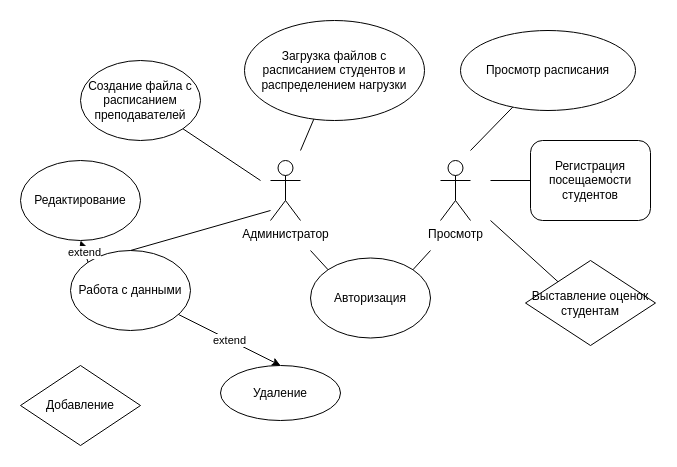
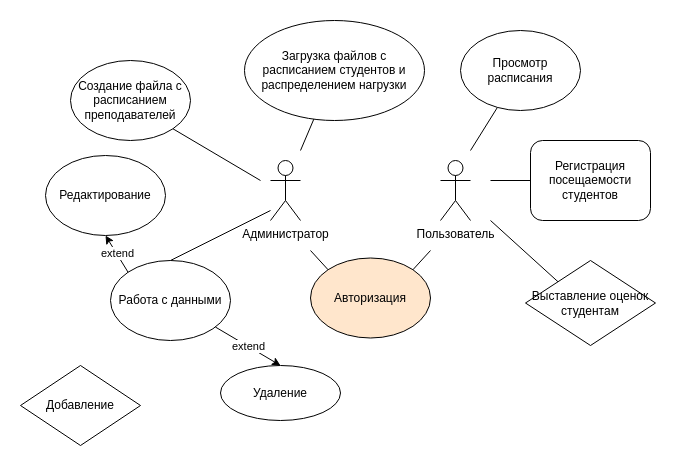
node "Просмотр расписания": size 175x80 -> 120x80
node "Создание файла с расписанием преподавателей": moved (141, 101) -> (131, 101)
node "Редактирование": moved (81, 201) -> (106, 196)
node "Просмотр": label "Просмотр" -> "Пользователь"
node "Работа с данными": moved (131, 291) -> (171, 301)
node "Авторизация": fillcolor #ffffff -> #ffe6cc
